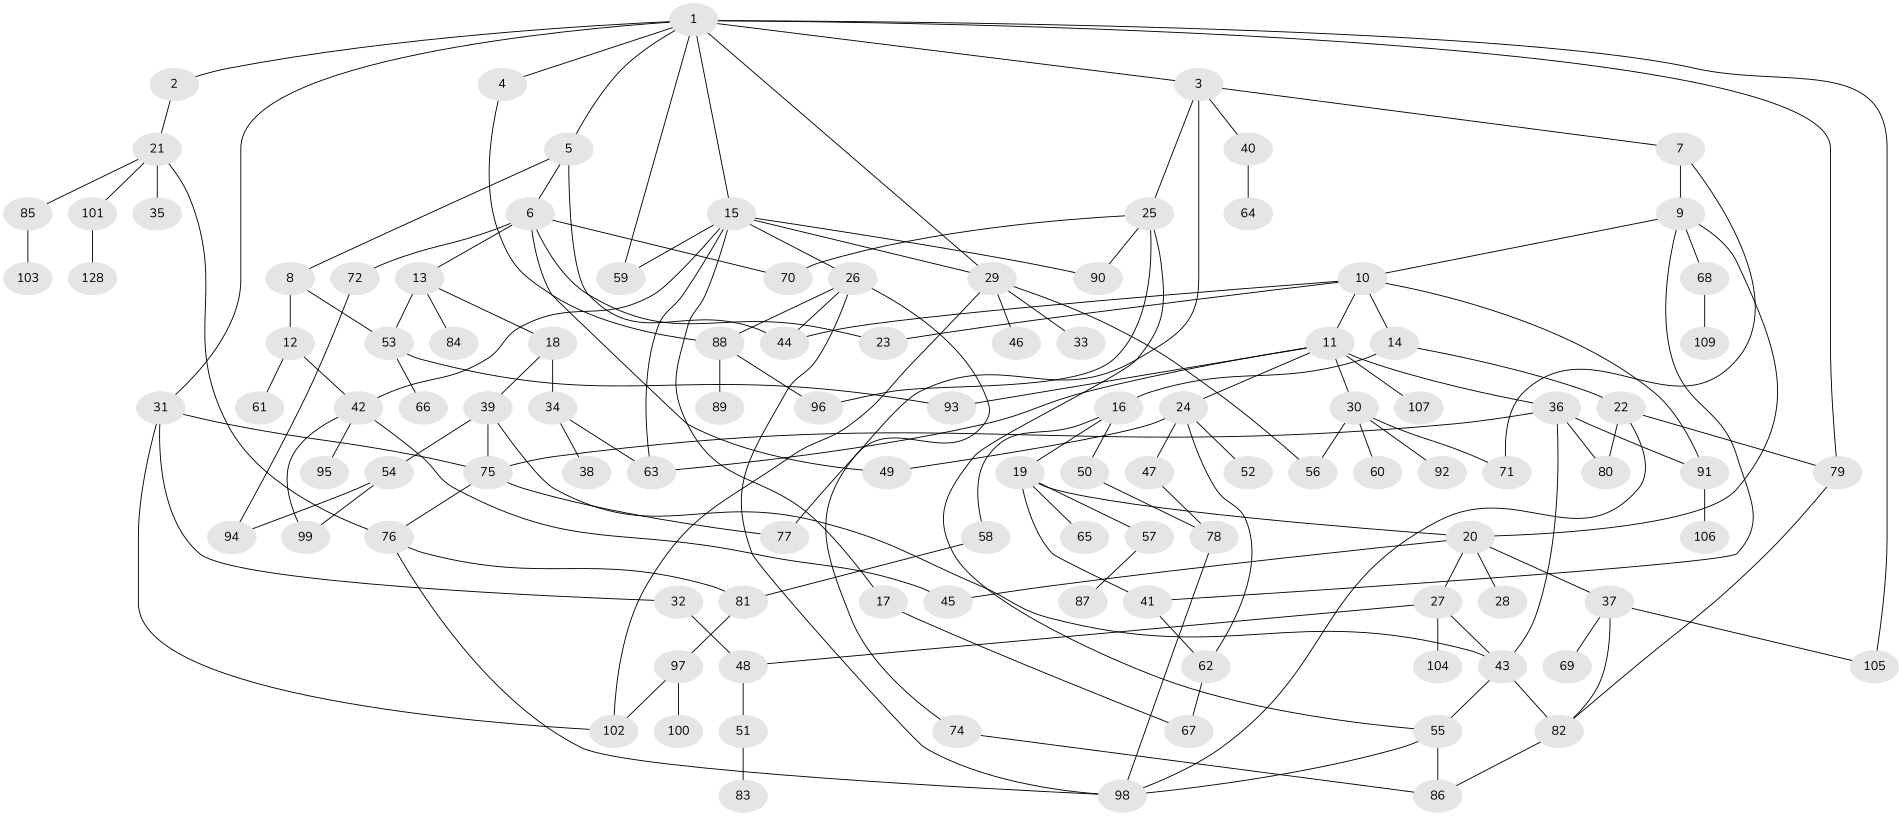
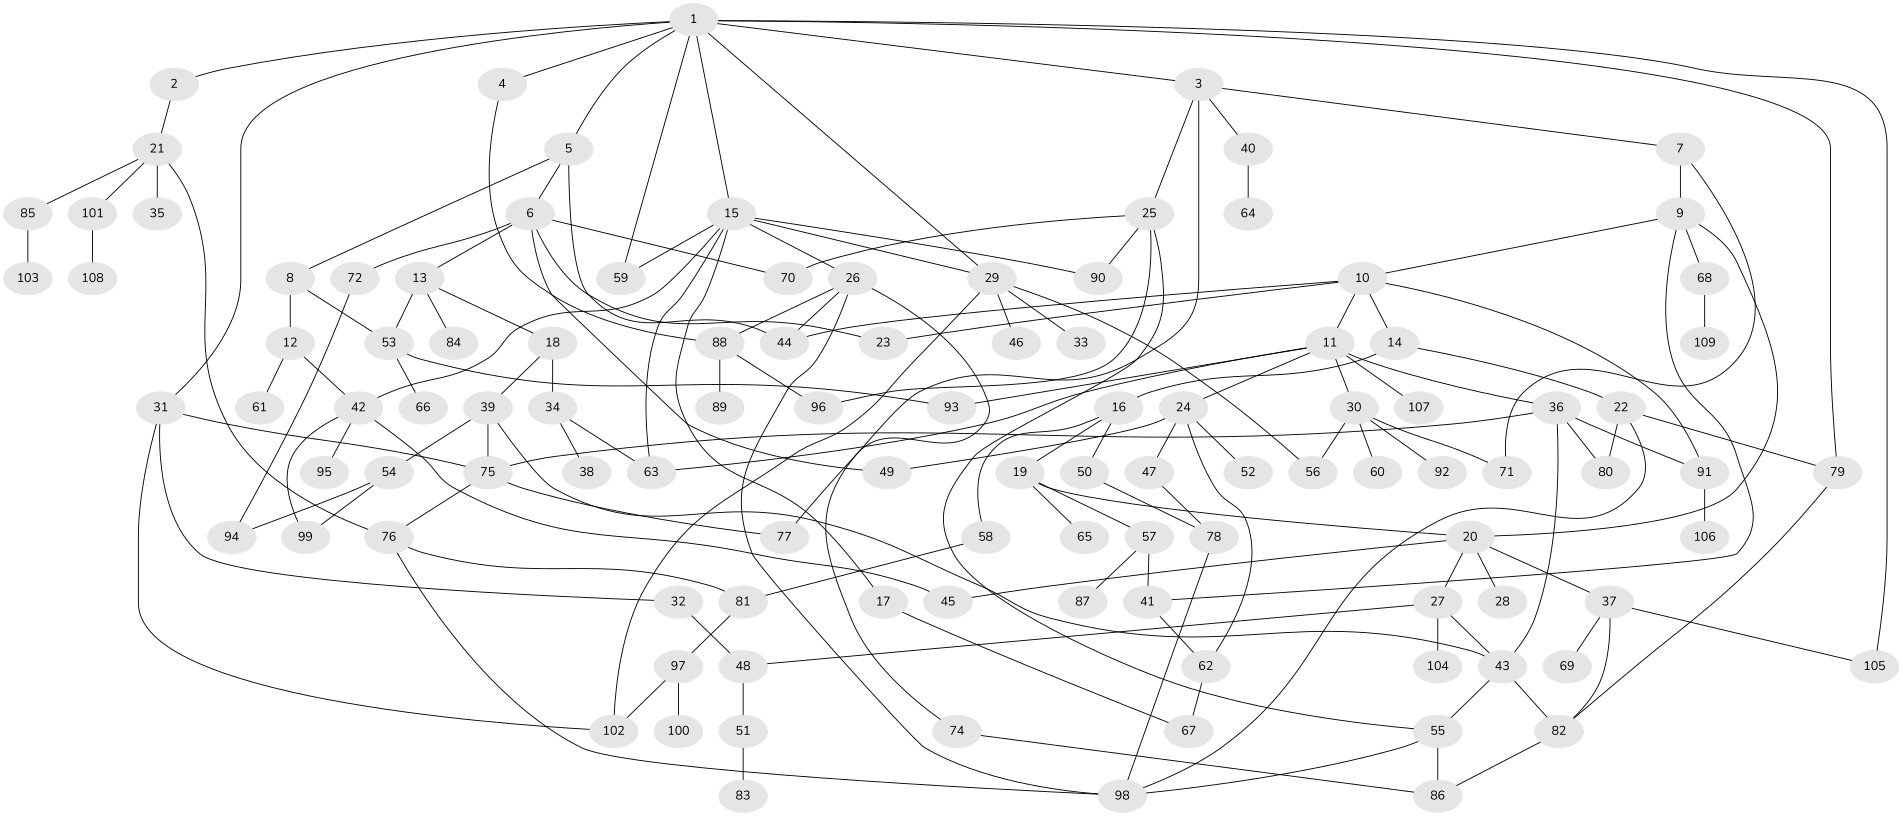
node "128": label "128" -> "108"
edge "19" -- "41": now "57" -- "41"
